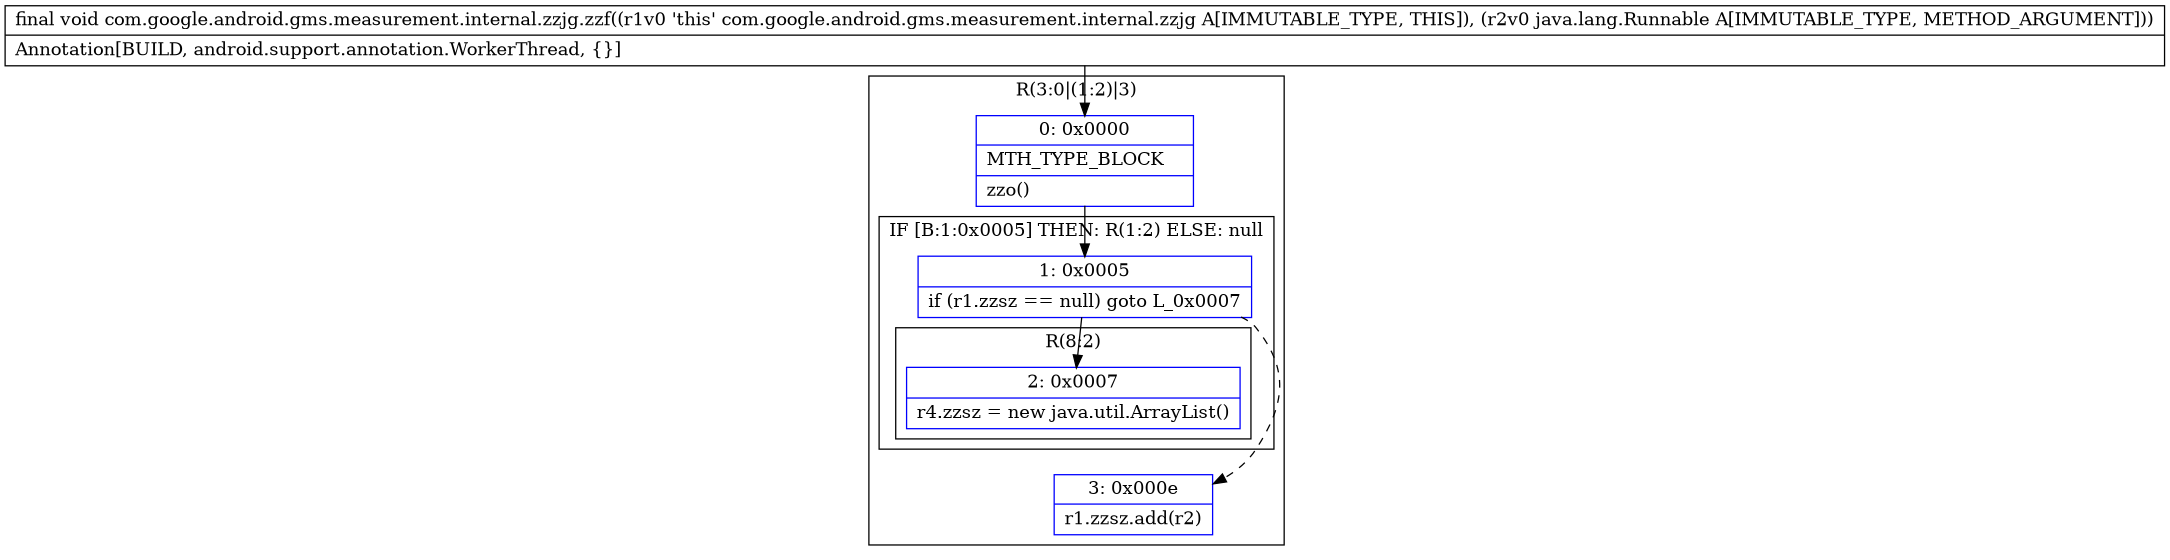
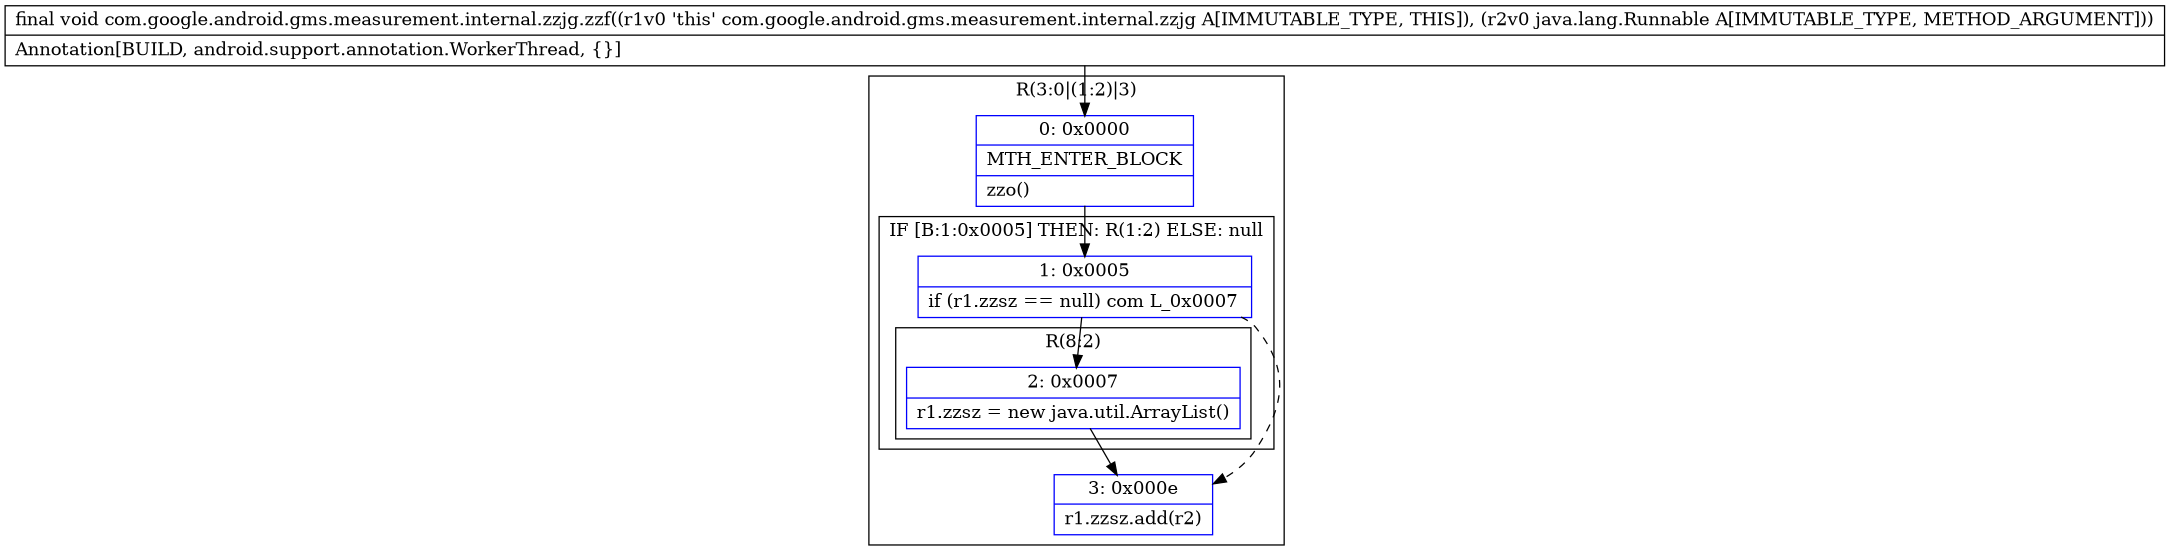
node "0: 0x0000": text "MTH_TYPE_BLOCK" -> "MTH_ENTER_BLOCK"
node "1: 0x0005": text "if (r1.zzsz == null) goto L_0x0007" -> "if (r1.zzsz == null) com L_0x0007"
node "2: 0x0007": text "r4.zzsz = new java.util.ArrayList()" -> "r1.zzsz = new java.util.ArrayList()"
edge "2: 0x0007" -> "3: 0x000e": added
